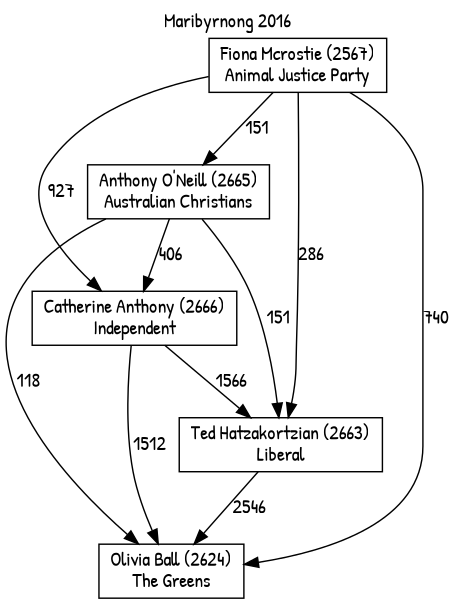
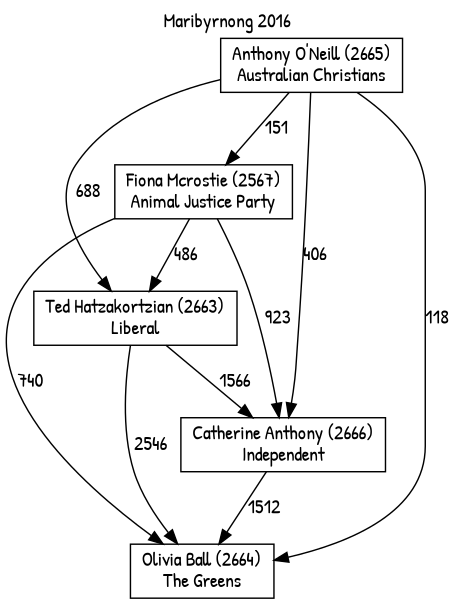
edge "Fiona Mcrostie (2567) Animal Justice Party" -> "Anthony O'Neill (2665) Australian Christians": reversed
edge "Fiona Mcrostie (2567) Animal Justice Party" -> "Catherine Anthony (2666) Independent": label "927" -> "923"
edge "Fiona Mcrostie (2567) Animal Justice Party" -> "Ted Hatzakortzian (2663) Liberal": label "286" -> "486"
edge "Anthony O'Neill (2665) Australian Christians" -> "Ted Hatzakortzian (2663) Liberal": label "151" -> "688"
edge "Catherine Anthony (2666) Independent" -> "Ted Hatzakortzian (2663) Liberal": reversed
node "Olivia Ball (2624) The Greens": label "Olivia Ball (2624) The Greens" -> "Olivia Ball (2664) The Greens"
